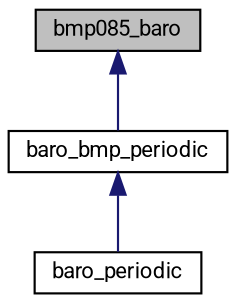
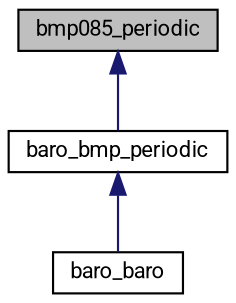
node "bmp085_baro": label "bmp085_baro" -> "bmp085_periodic"
node "baro_periodic": label "baro_periodic" -> "baro_baro"
